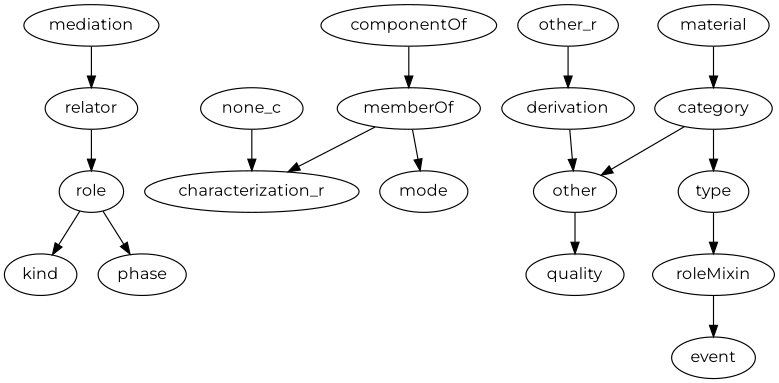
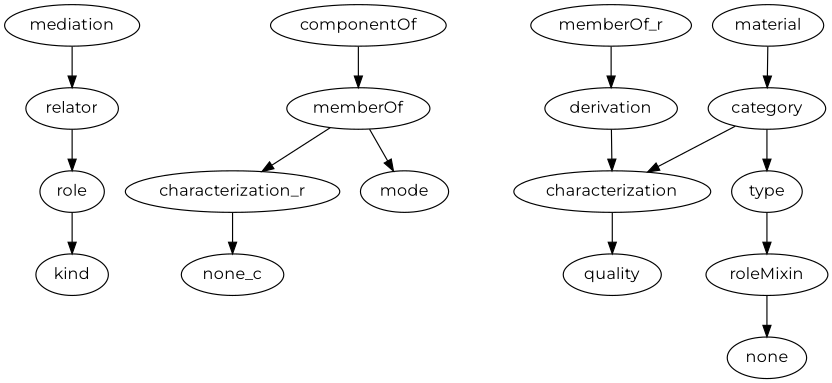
node "other_r": label "other_r" -> "memberOf_r"
edge "none_c" -> "characterization_r": reversed
node "other": label "other" -> "characterization"
node "phase": removed
node "event": label "event" -> "none"
